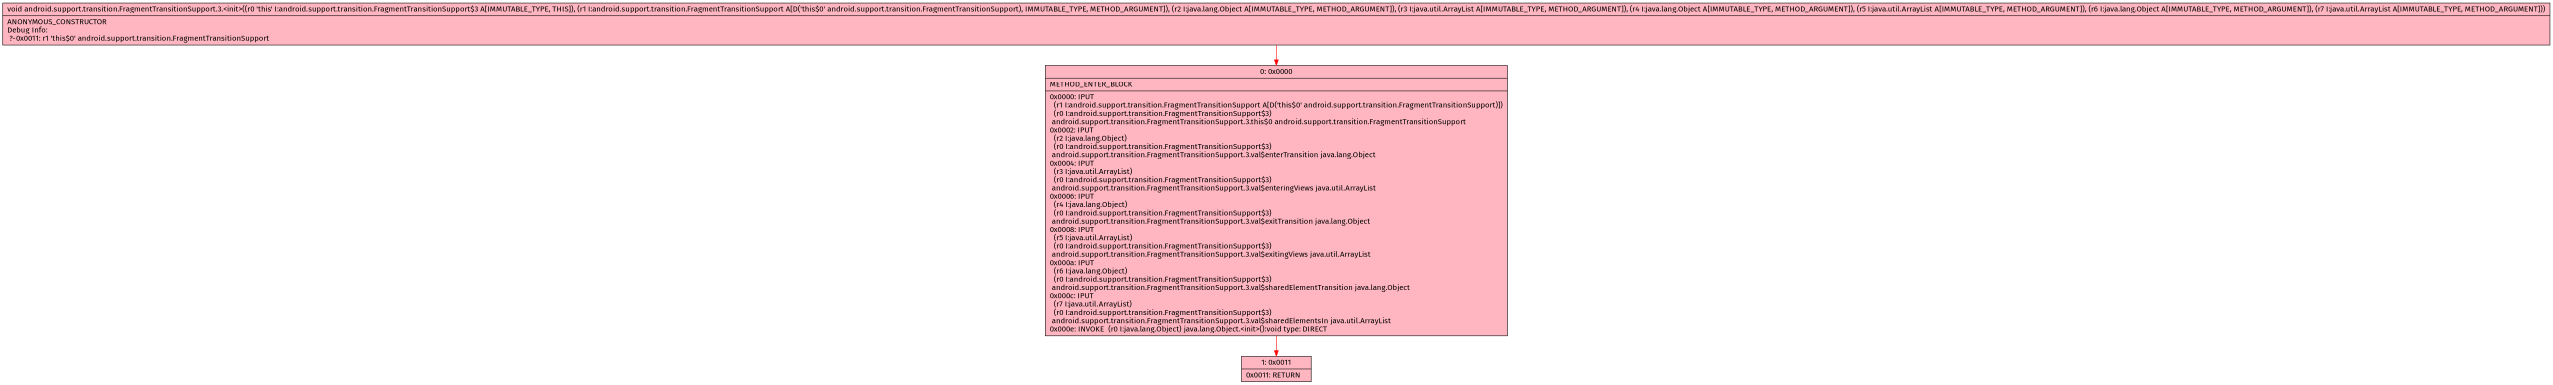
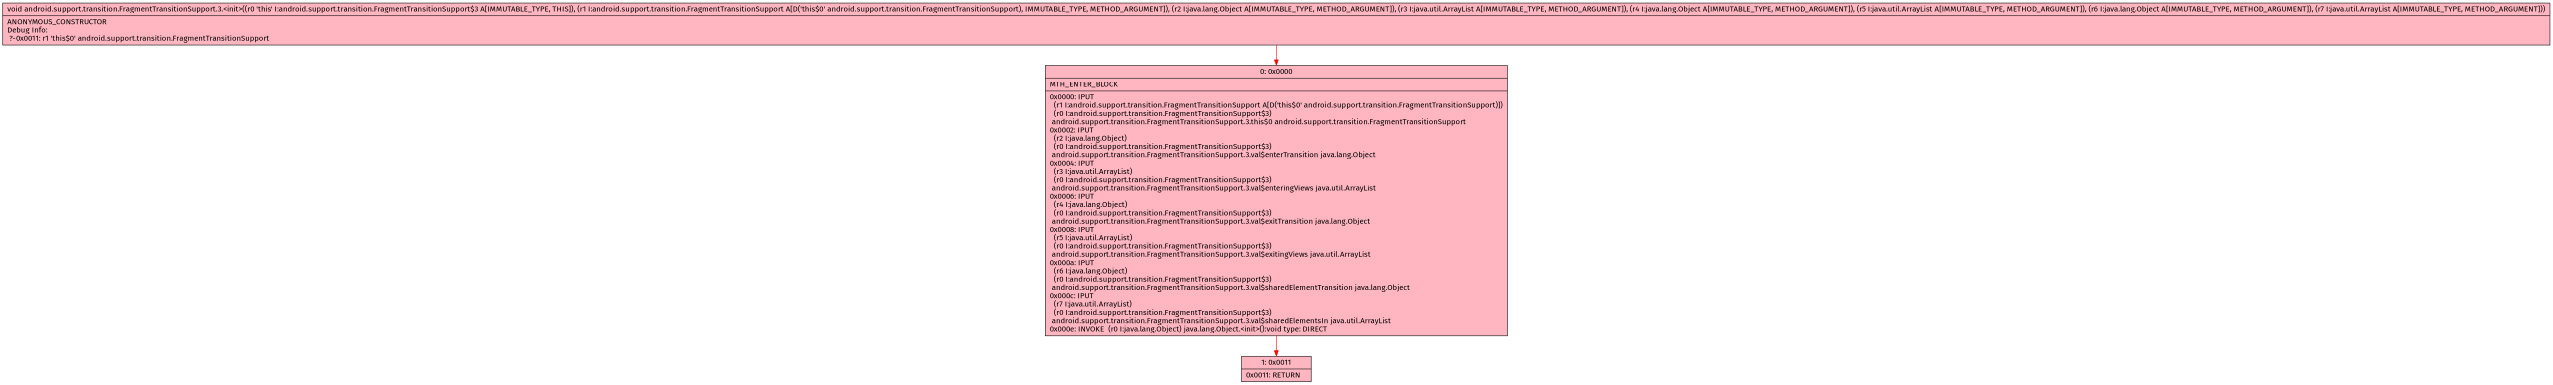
node "0: 0x0000": text "METHOD_ENTER_BLOCK" -> "MTH_ENTER_BLOCK"
